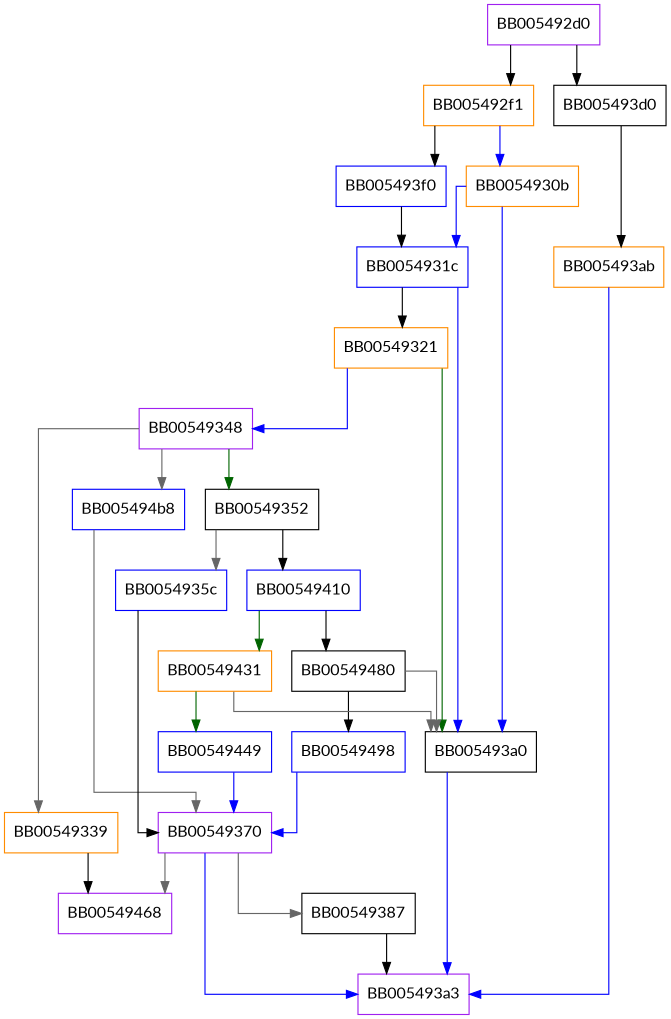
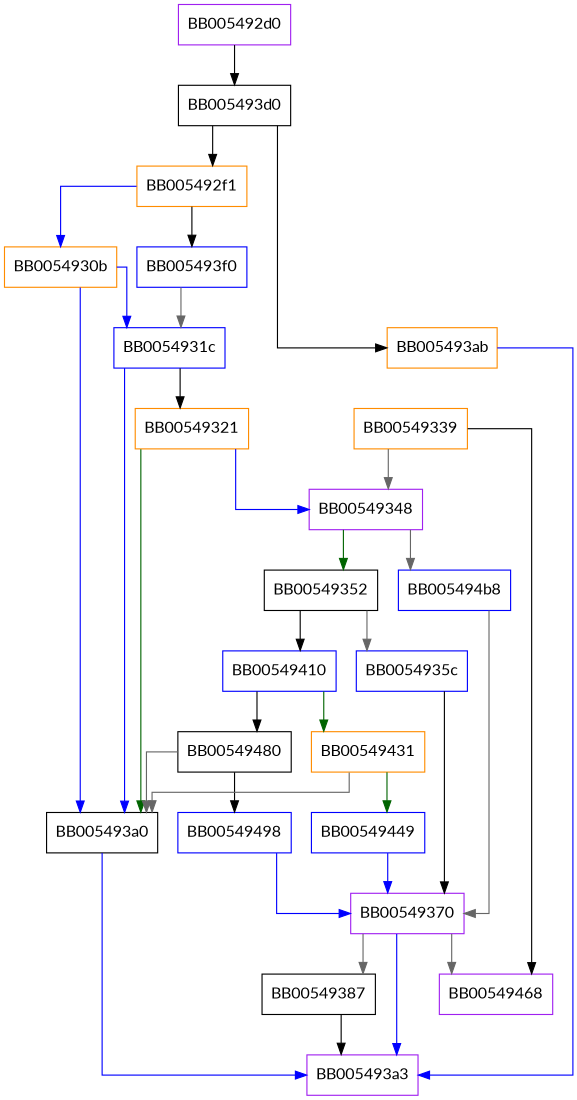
edge "BB005492d0" -> "BB005492f1": now "BB005493d0" -> "BB005492f1"
edge "BB005493f0" -> "BB0054931c": color black -> gray40
edge "BB00549348" -> "BB00549339": reversed
